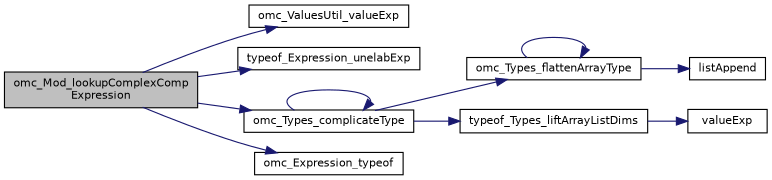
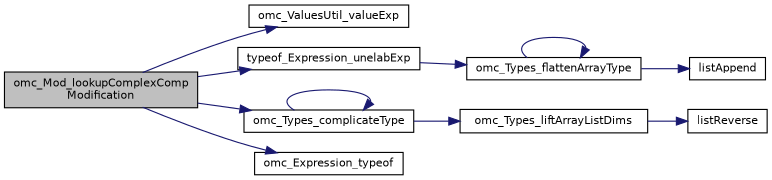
node "omc_Mod_lookupComplexComp Expression": label "omc_Mod_lookupComplexComp Expression" -> "omc_Mod_lookupComplexComp Modification"
edge "omc_Types_complicateType" -> "omc_Types_flattenArrayType": now "typeof_Expression_unelabExp" -> "omc_Types_flattenArrayType"
node "typeof_Types_liftArrayListDims": label "typeof_Types_liftArrayListDims" -> "omc_Types_liftArrayListDims"
node "valueExp": label "valueExp" -> "listReverse"
